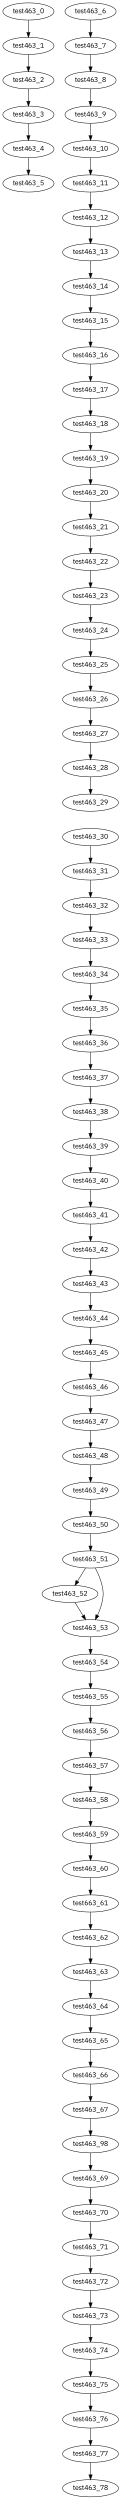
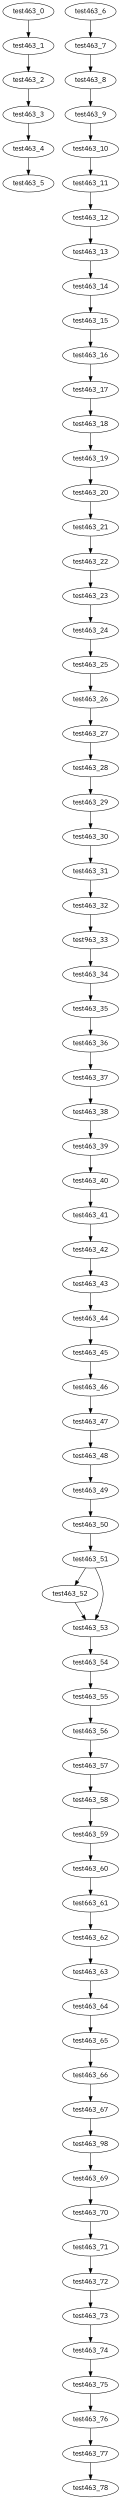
edge "test463_29" -> "test463_30": added
node "test463_33": label "test463_33" -> "test963_33"
